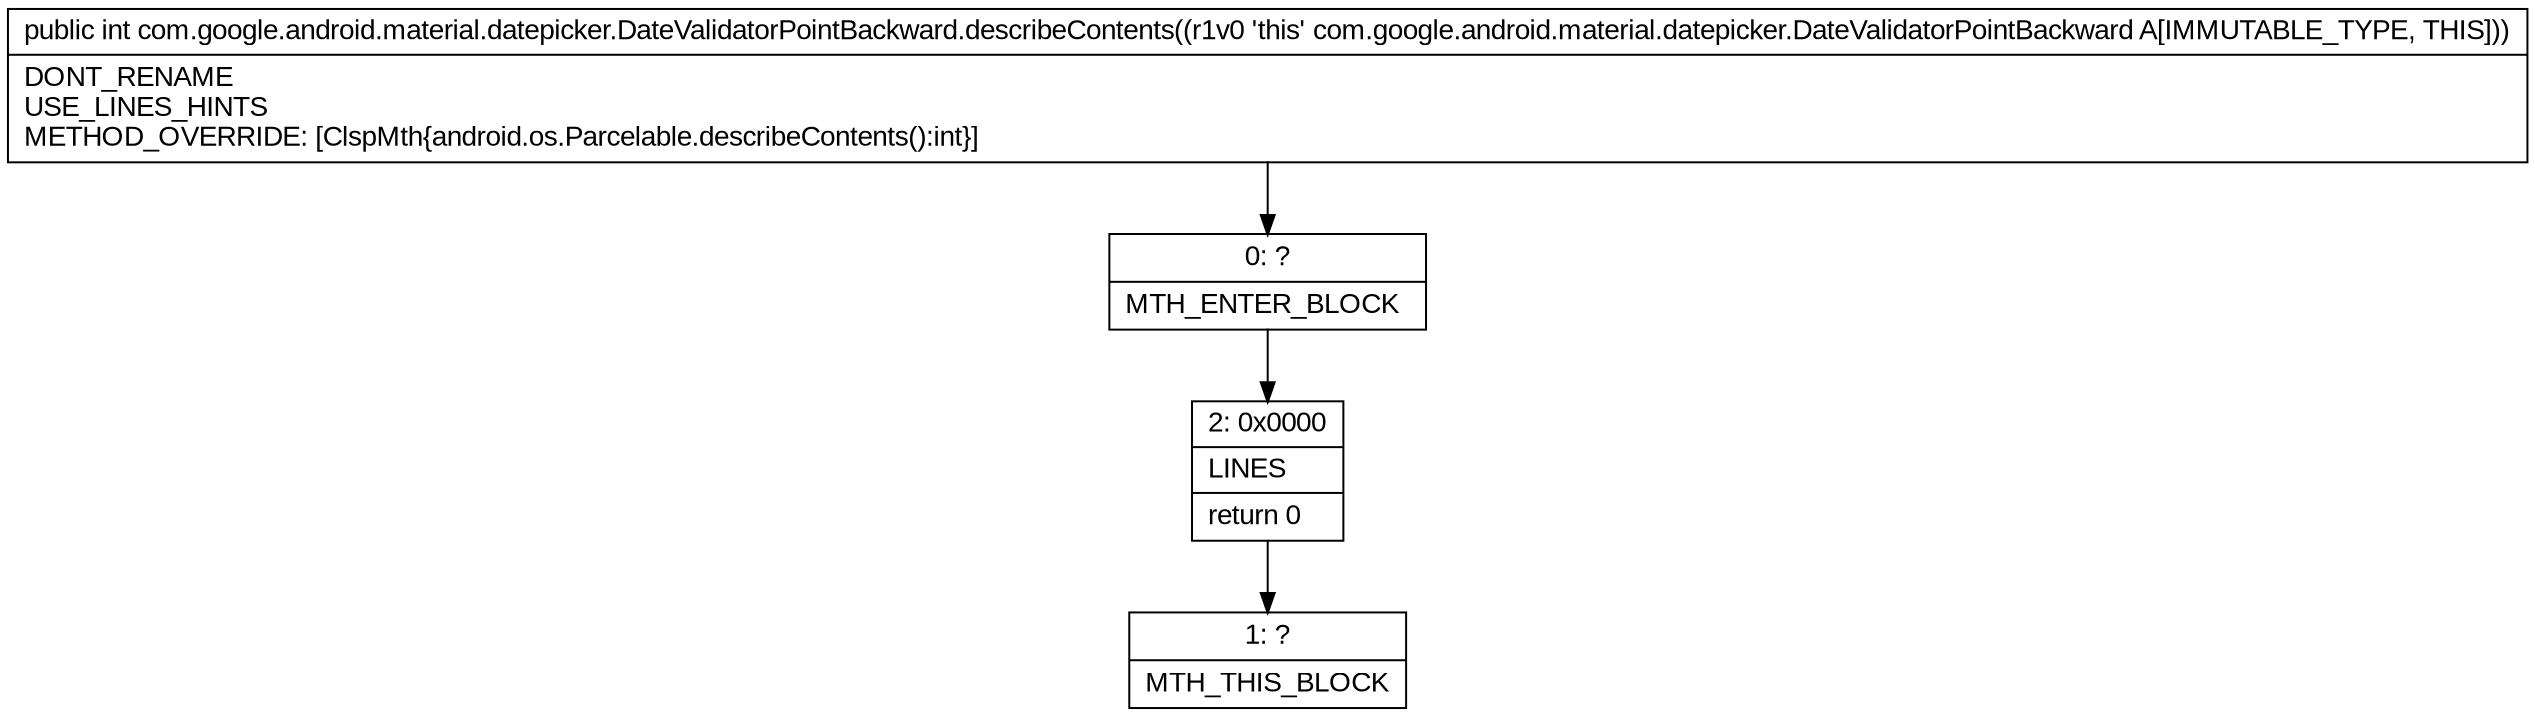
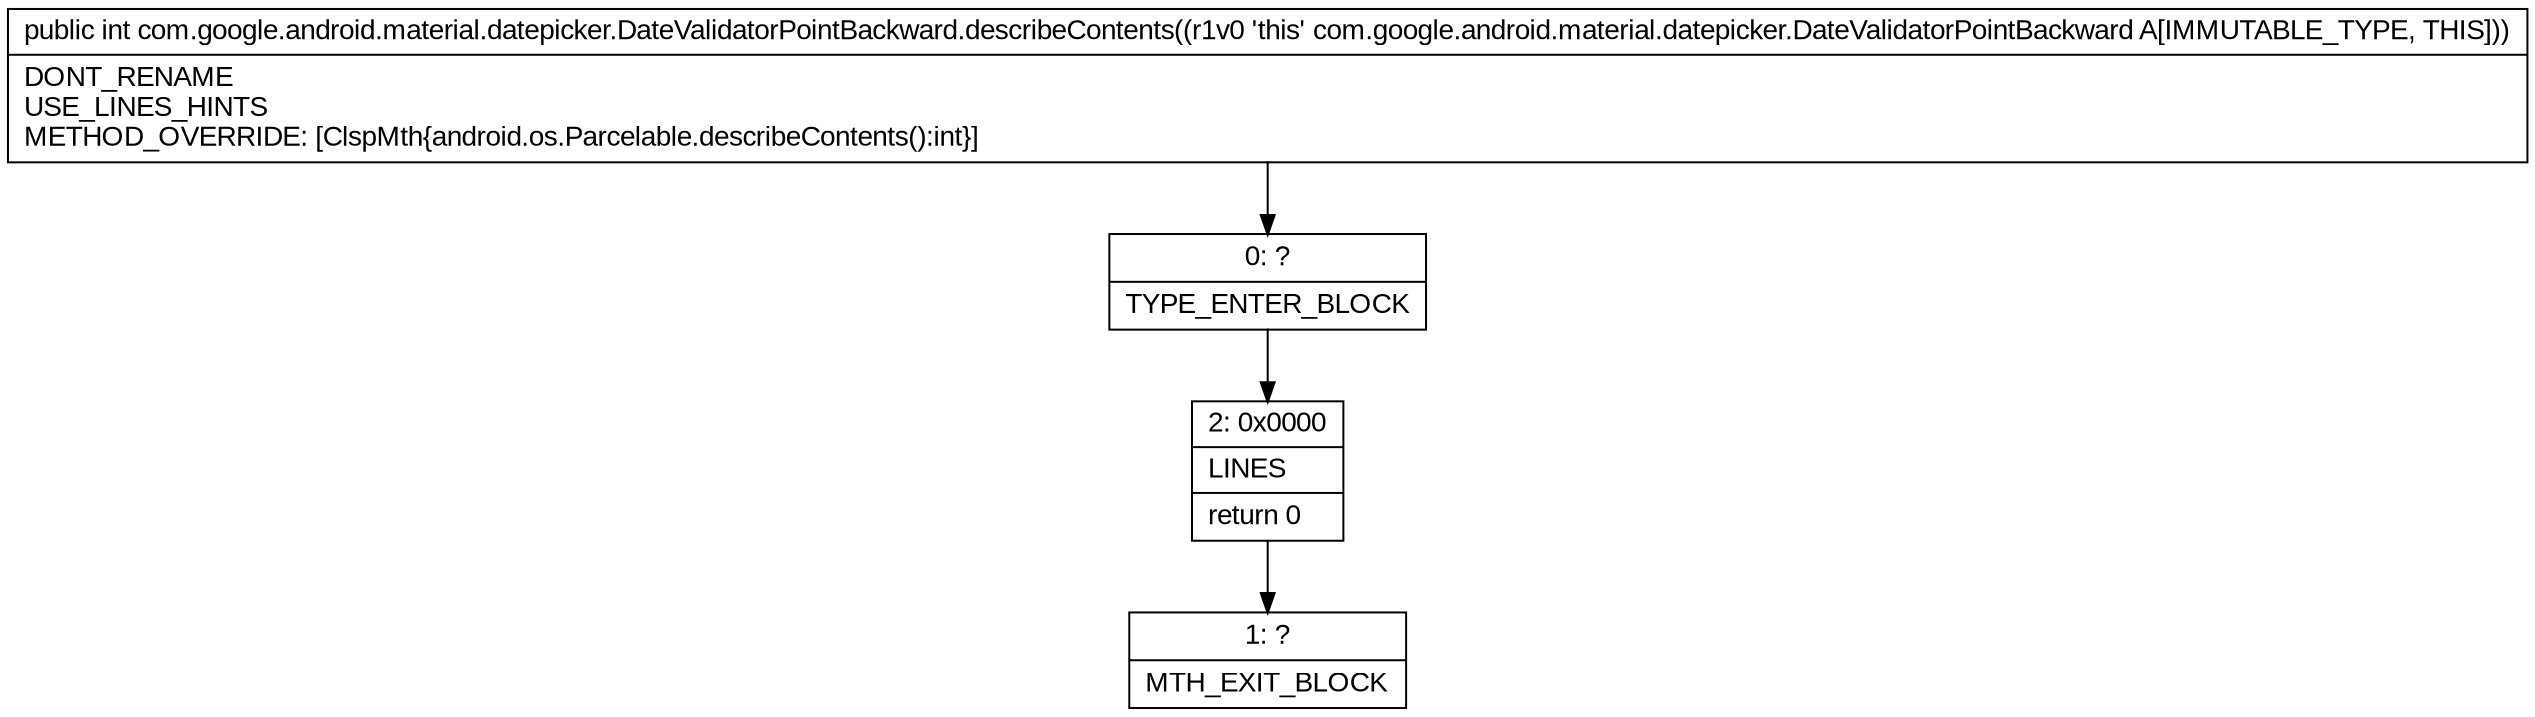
node "0: ?": text "MTH_ENTER_BLOCK" -> "TYPE_ENTER_BLOCK"
node "1: ?": text "MTH_THIS_BLOCK" -> "MTH_EXIT_BLOCK"
